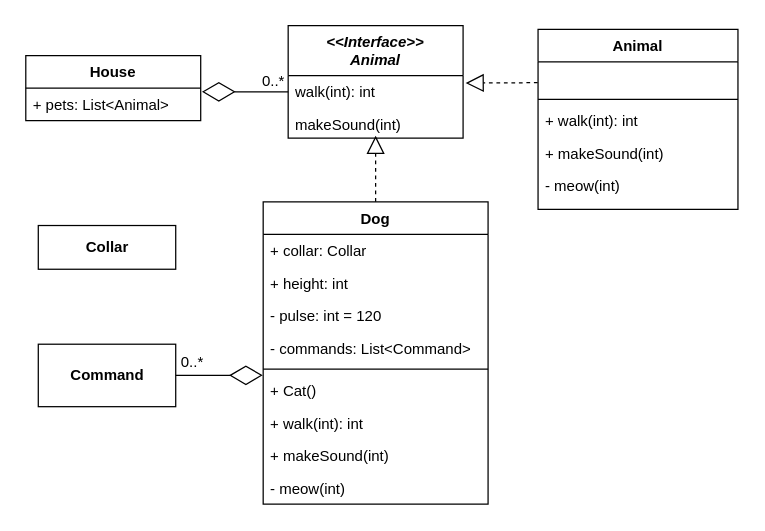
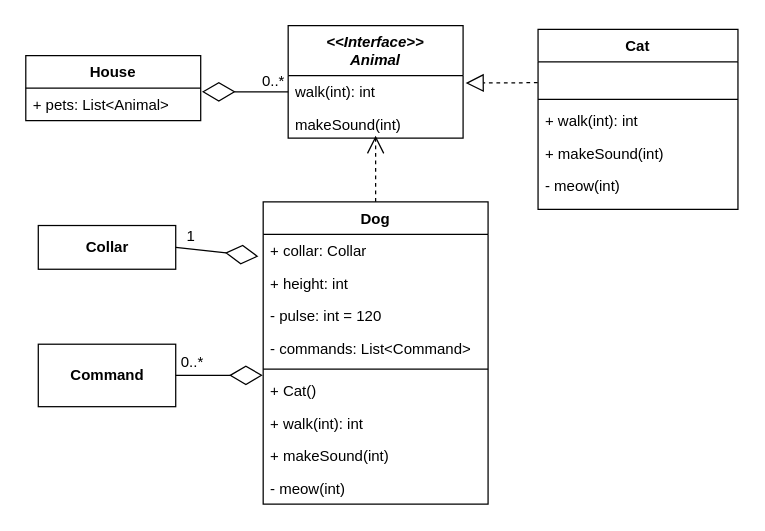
node "Animal": label "Animal" -> "Cat"
edge "Dog" -> "makeSound(int)": arrowhead block -> open
edge "Collar" -> "+ collar: Collar": added, label "1"
